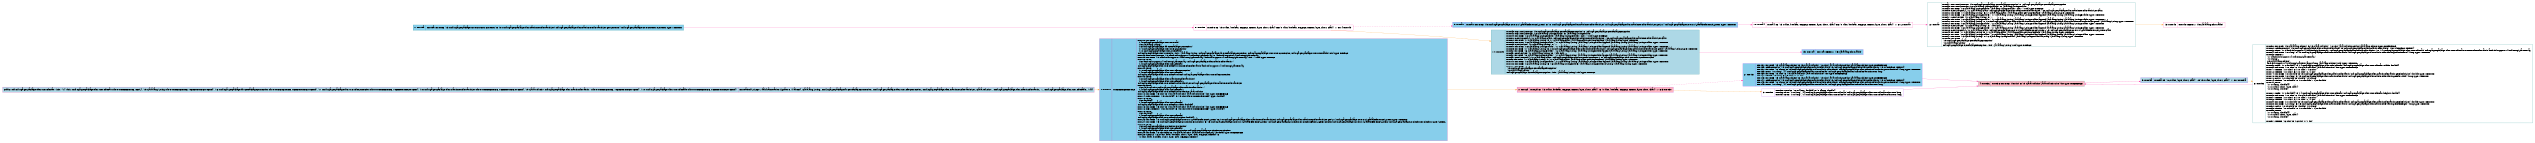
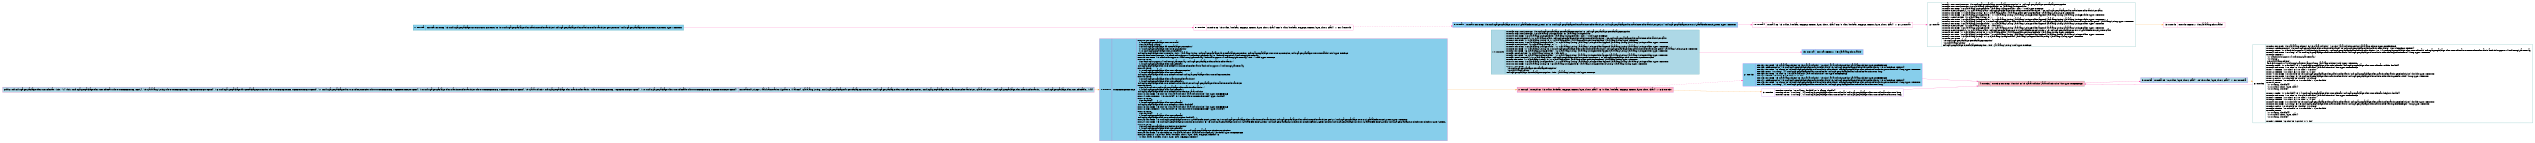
edge "8: 0x009e" -> "14: 0x00d9": removed
